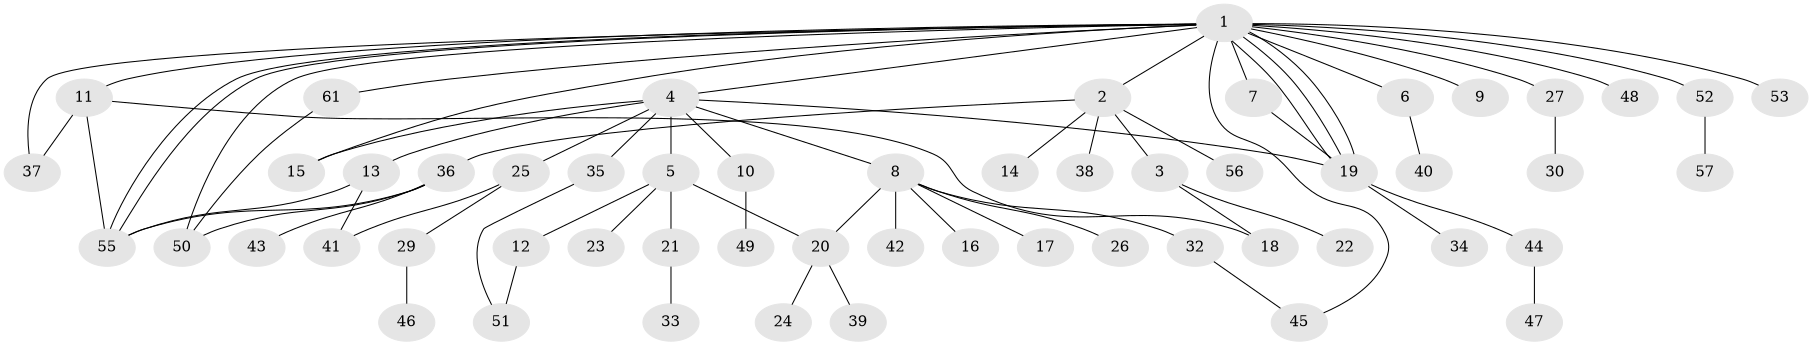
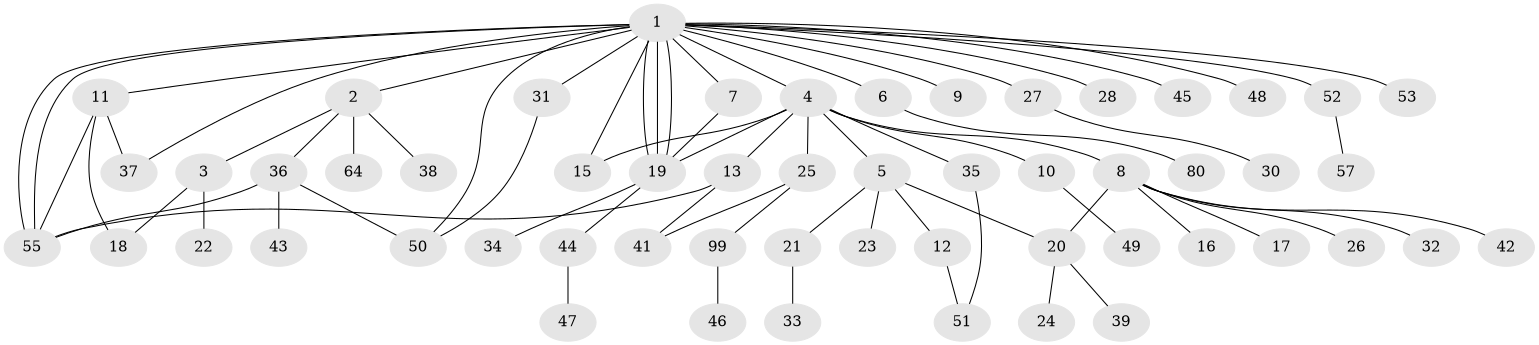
node "61": label "61" -> "31"
node "28": added
node "14": label "14" -> "64"
node "56": removed
node "40": label "40" -> "80"
node "29": label "29" -> "99"
edge "32" -- "45": removed
